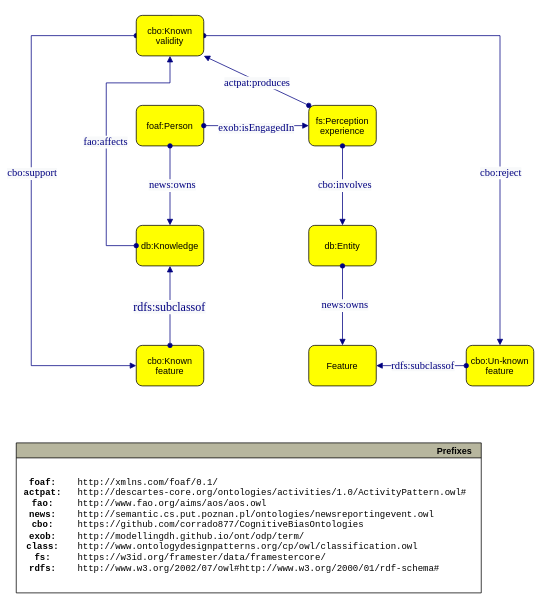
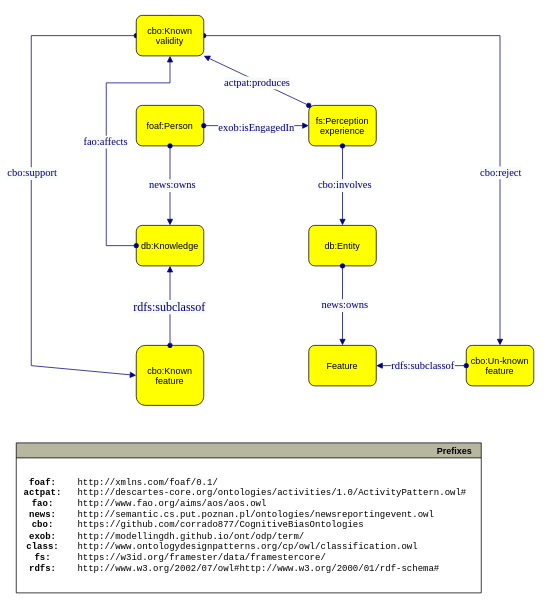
node "cbo:Known feature": size 68x41 -> 68x60
